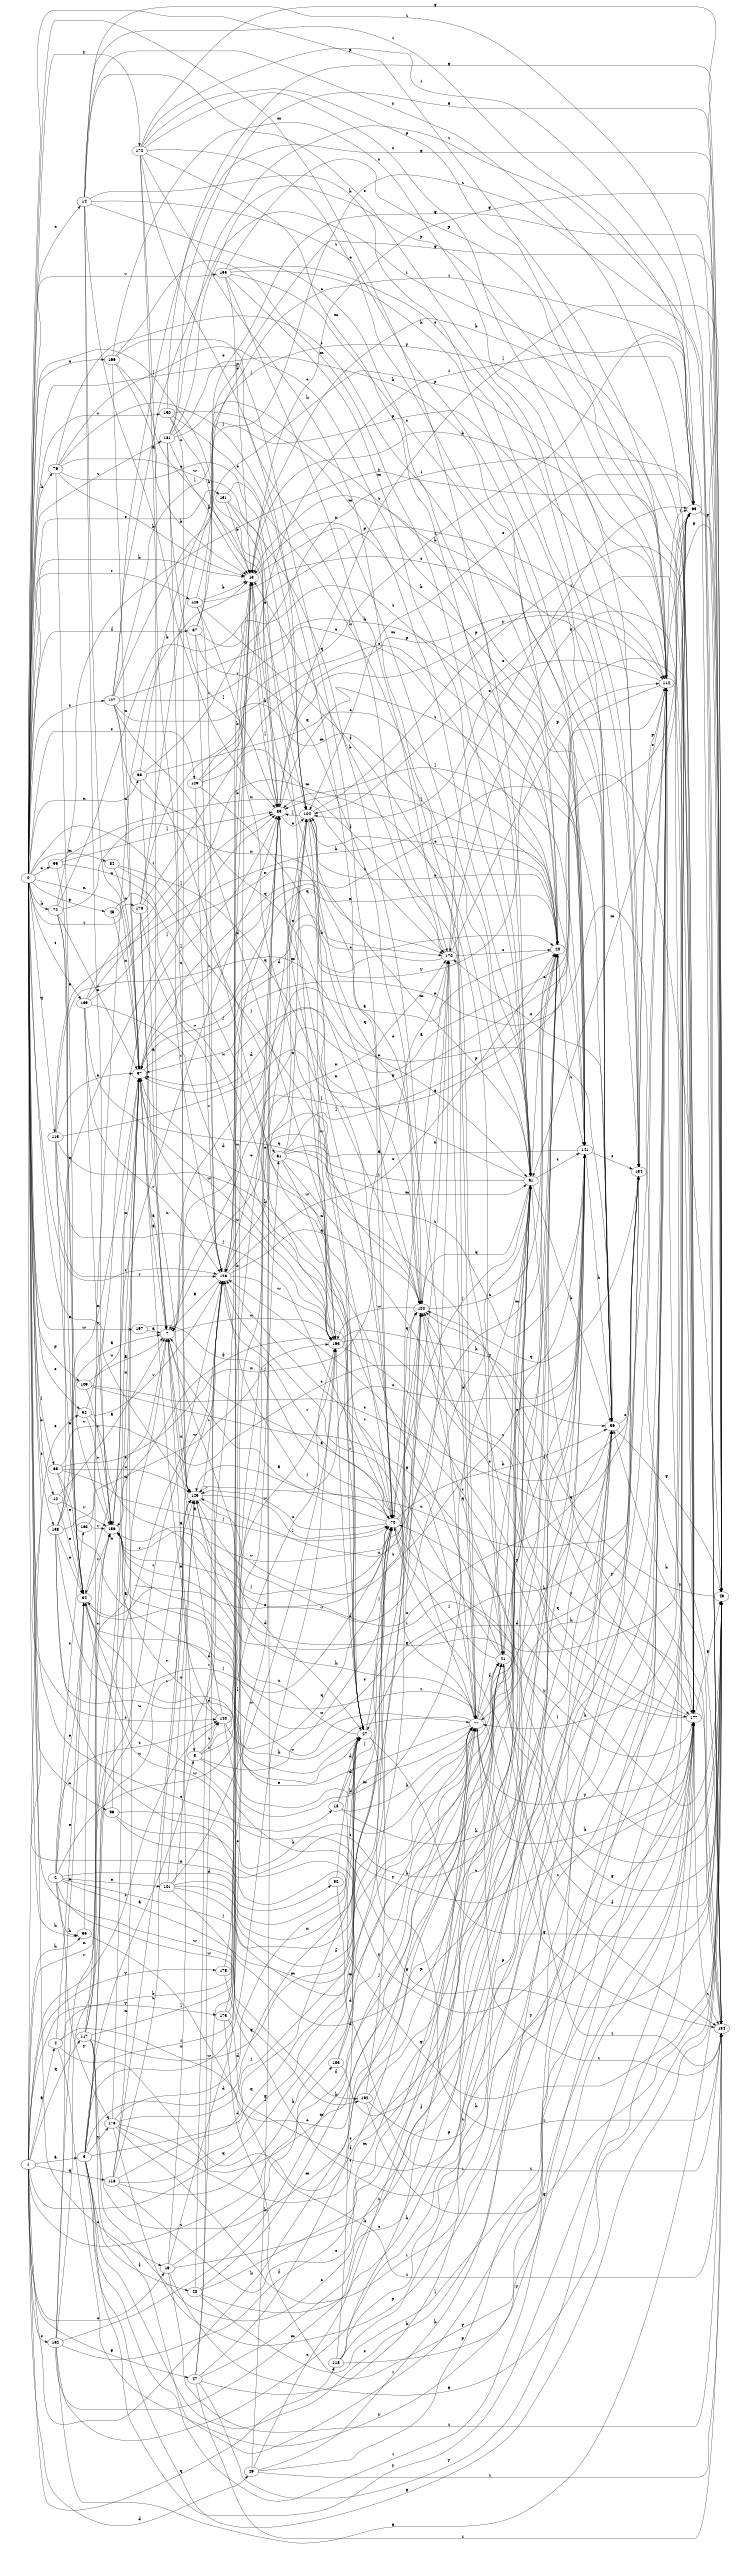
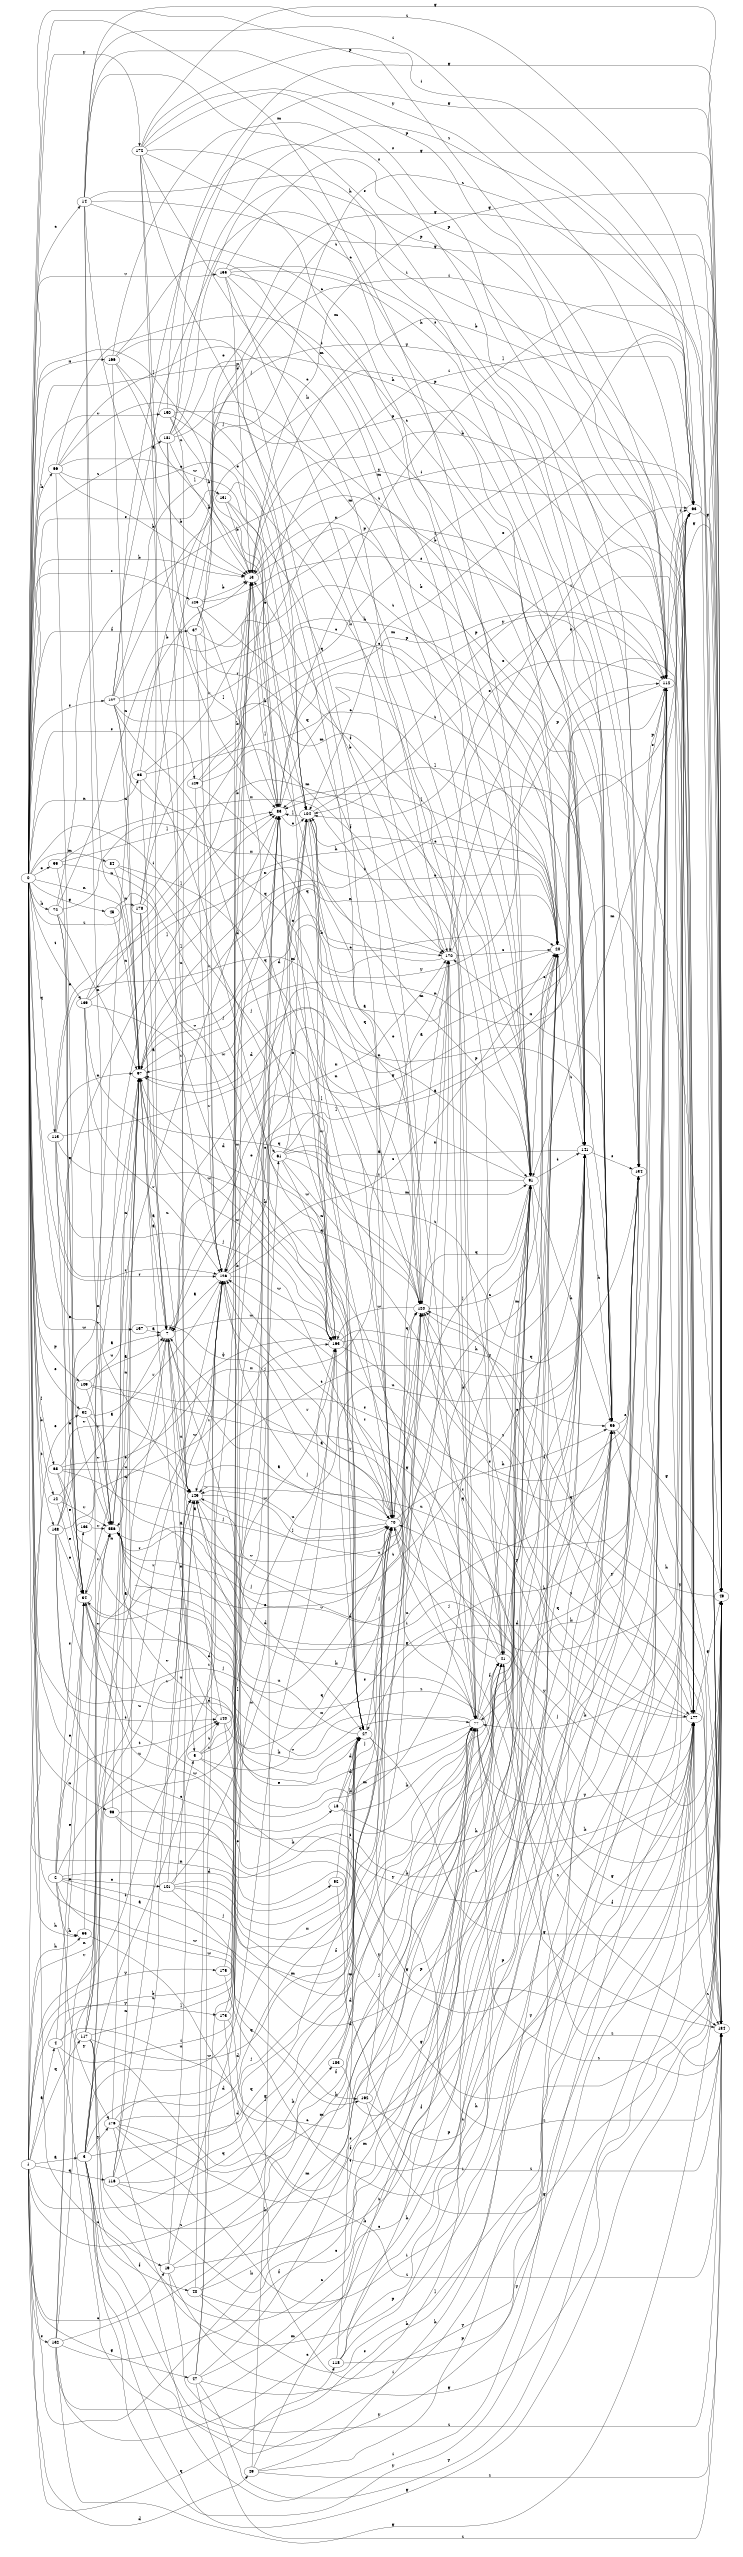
node "76": label "76" -> "66"
node "156": label "156" -> "556"
